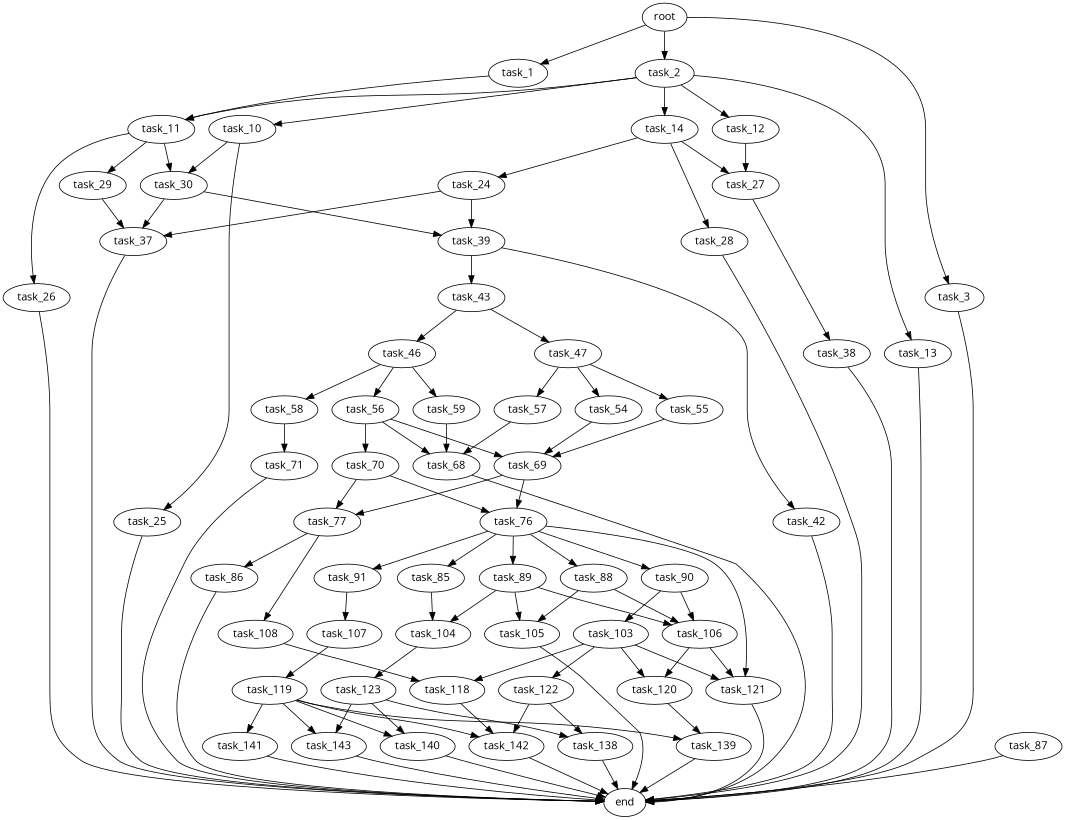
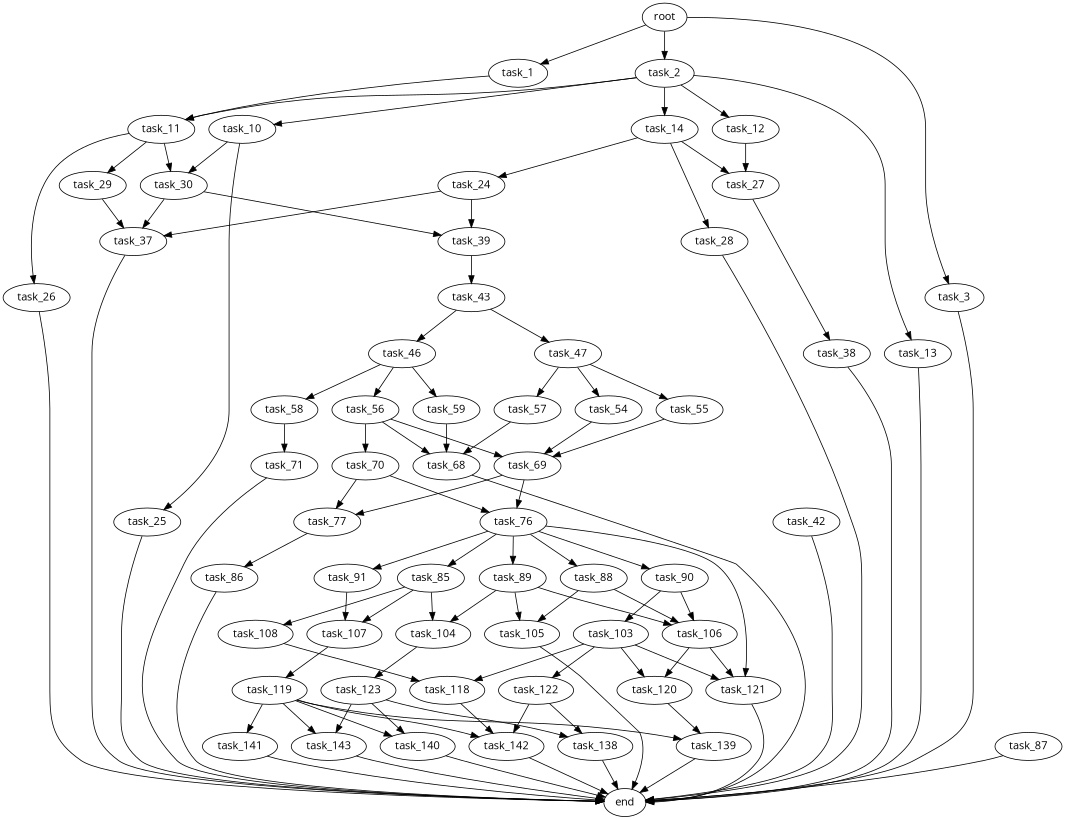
edge "task_39" -> "task_42": removed
edge "task_77" -> "task_108": now "task_85" -> "task_108"
edge "task_85" -> "task_107": added
